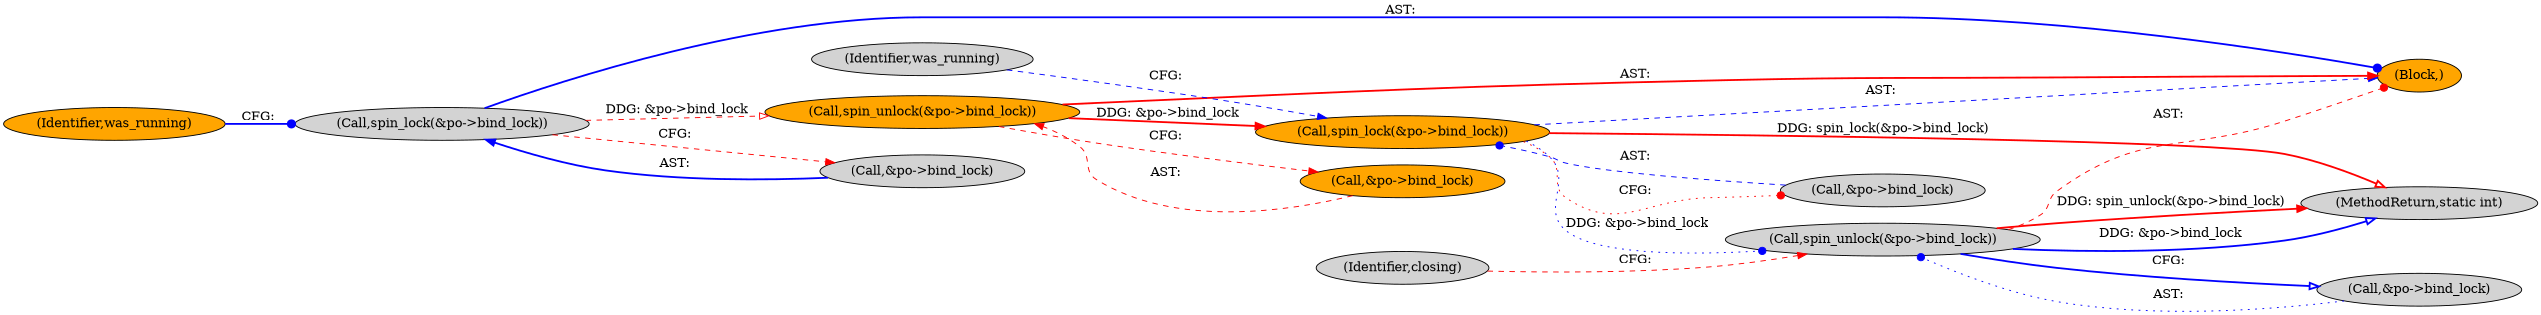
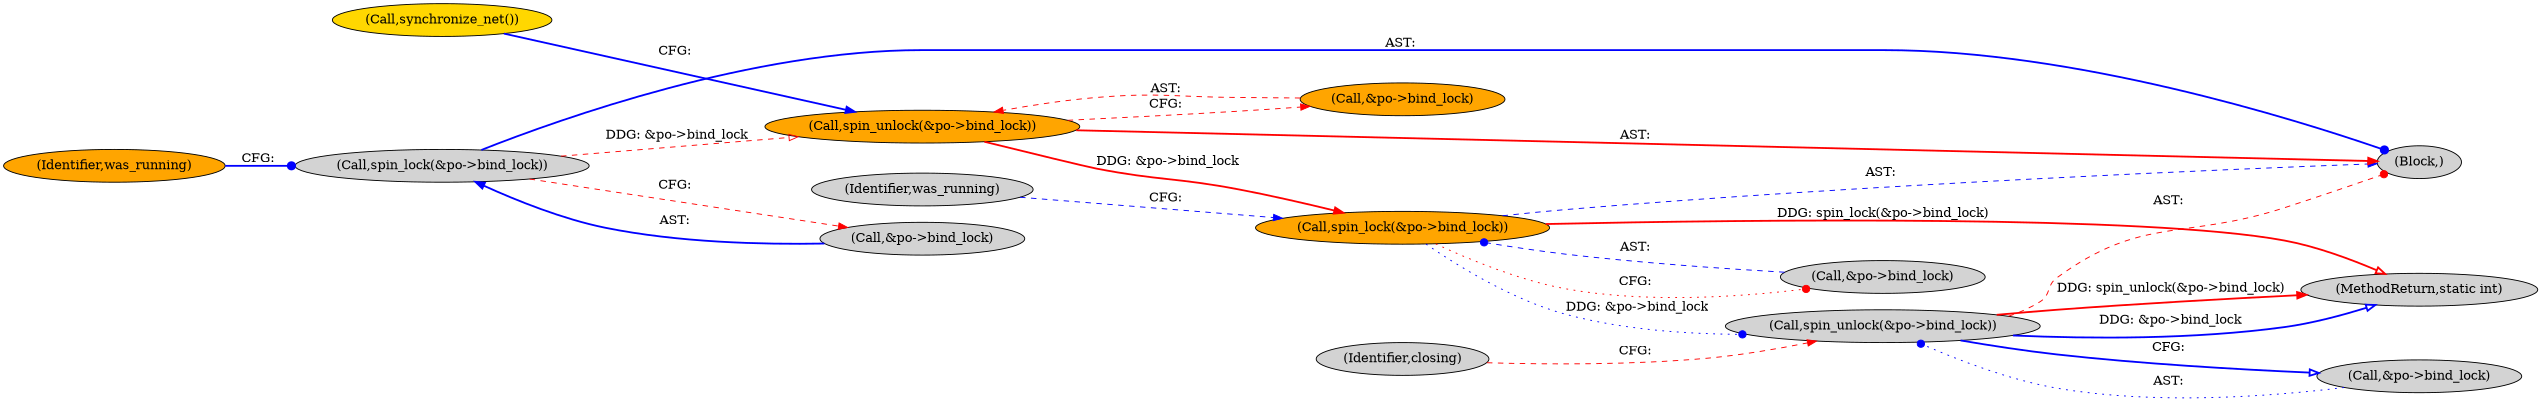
node "(Call,synchronize_net())": added
node "(Block,)": fillcolor orange -> lightgrey
